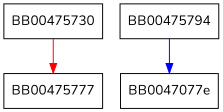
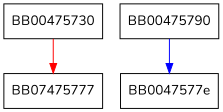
node "BB00475794": label "BB00475794" -> "BB00475790"
node "BB00475777": label "BB00475777" -> "BB07475777"
node "BB0047077e": label "BB0047077e" -> "BB0047577e"
